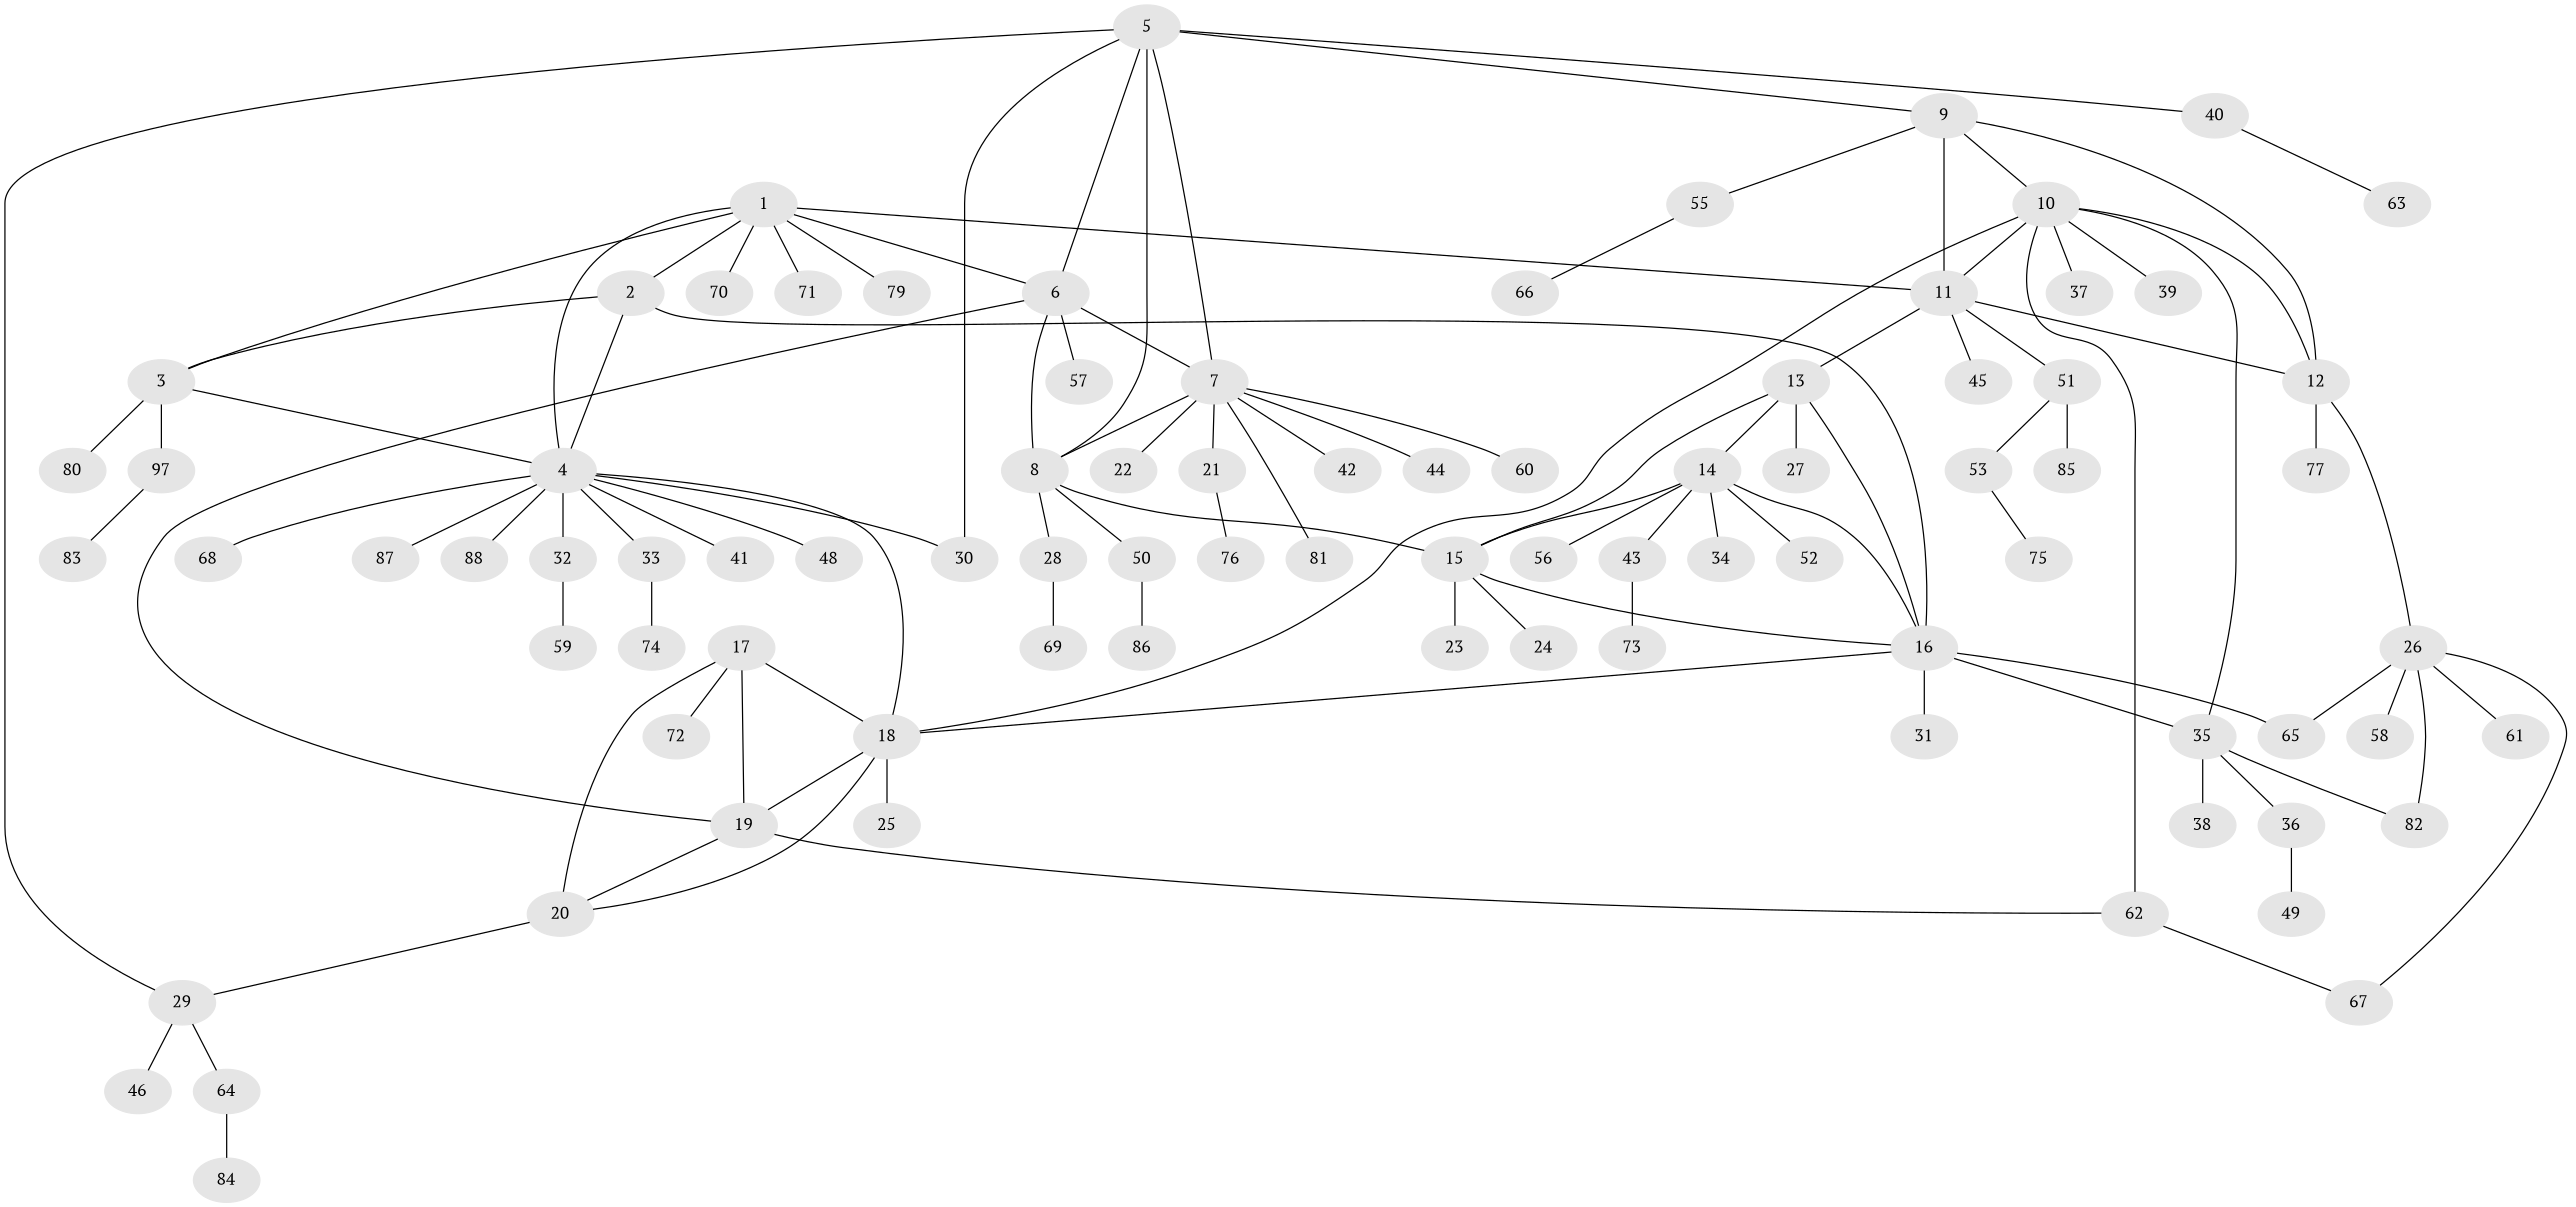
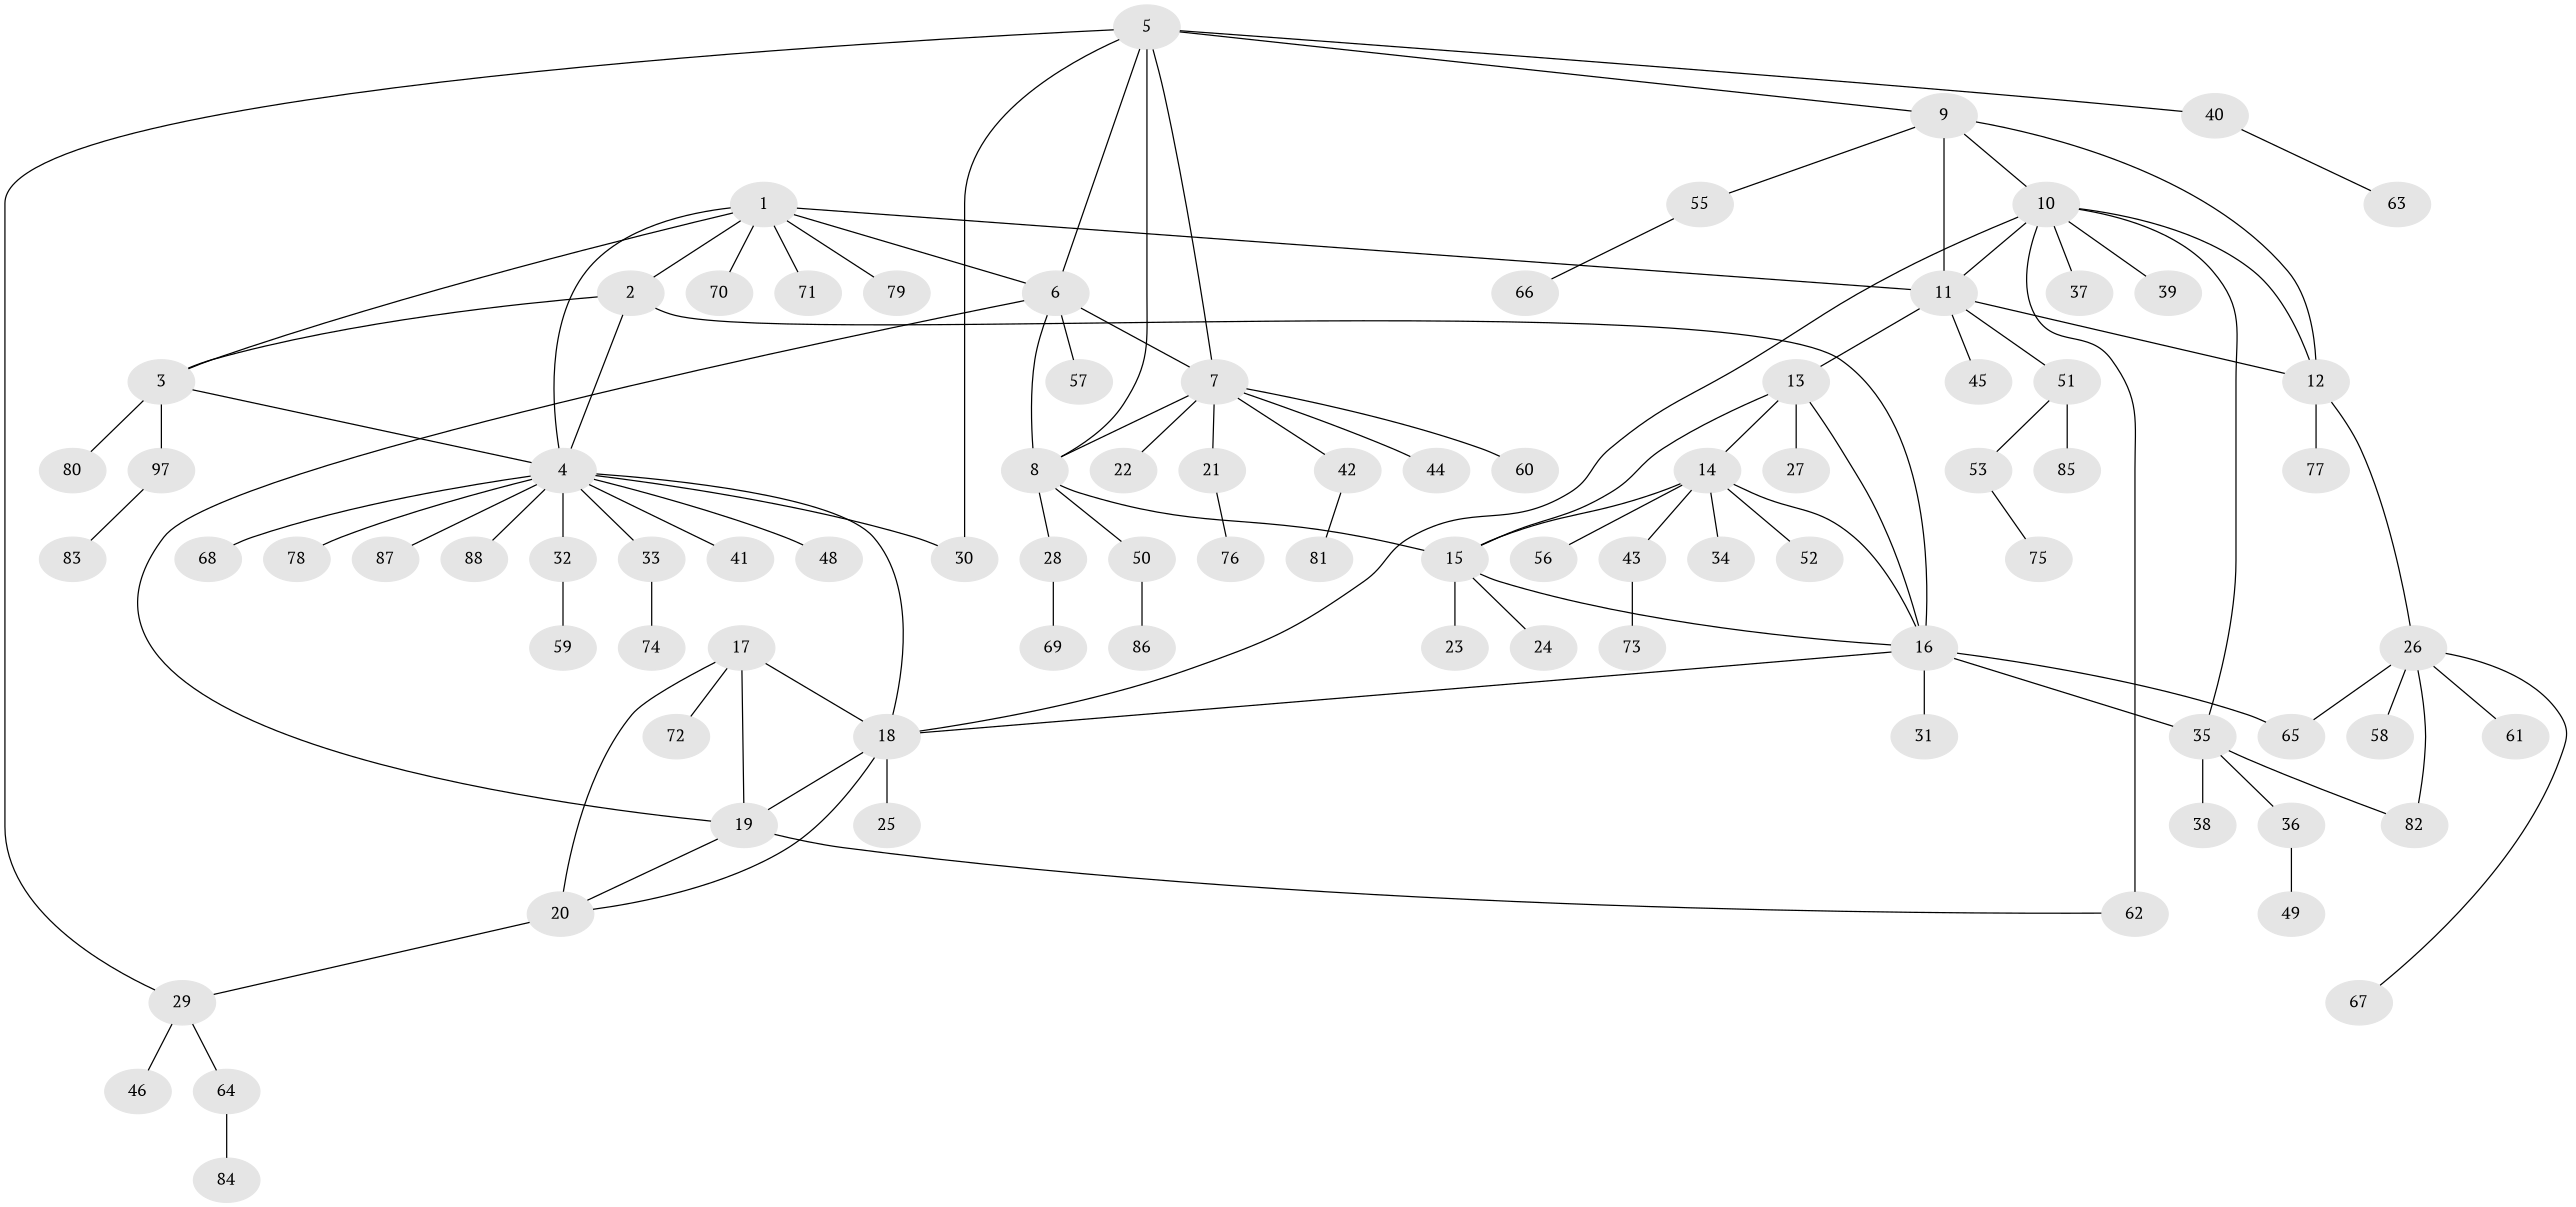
edge "7" -- "81": now "42" -- "81"
node "78": added
edge "62" -- "67": removed
